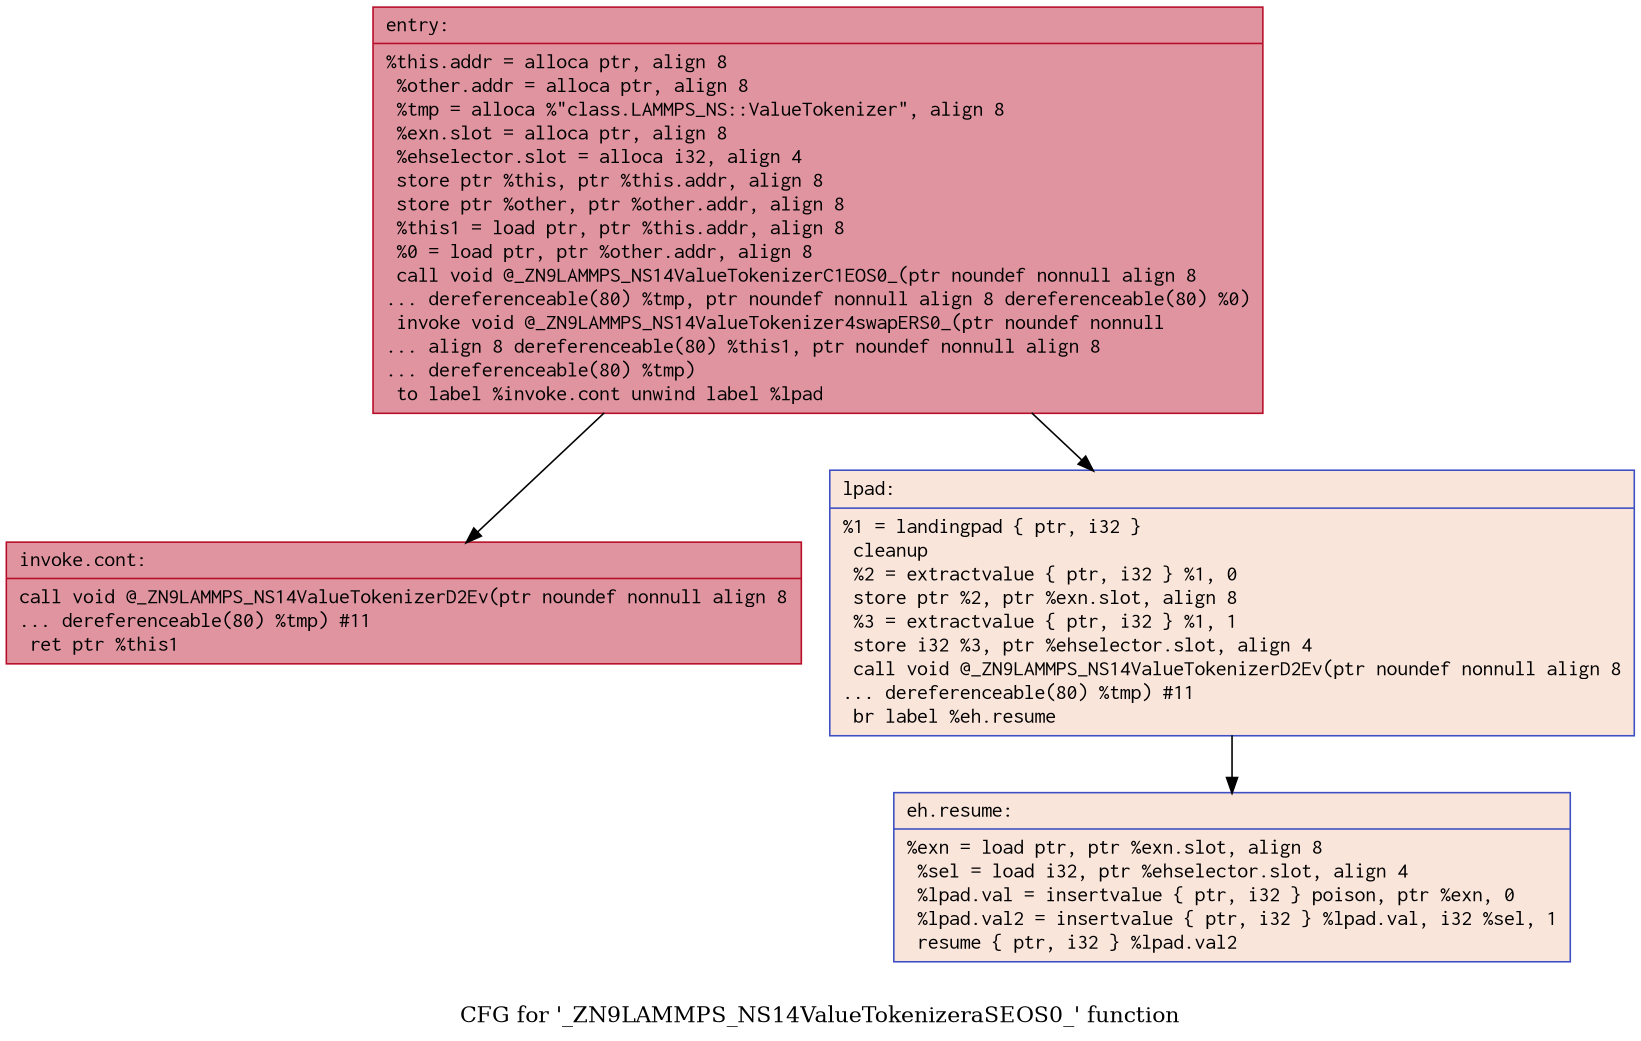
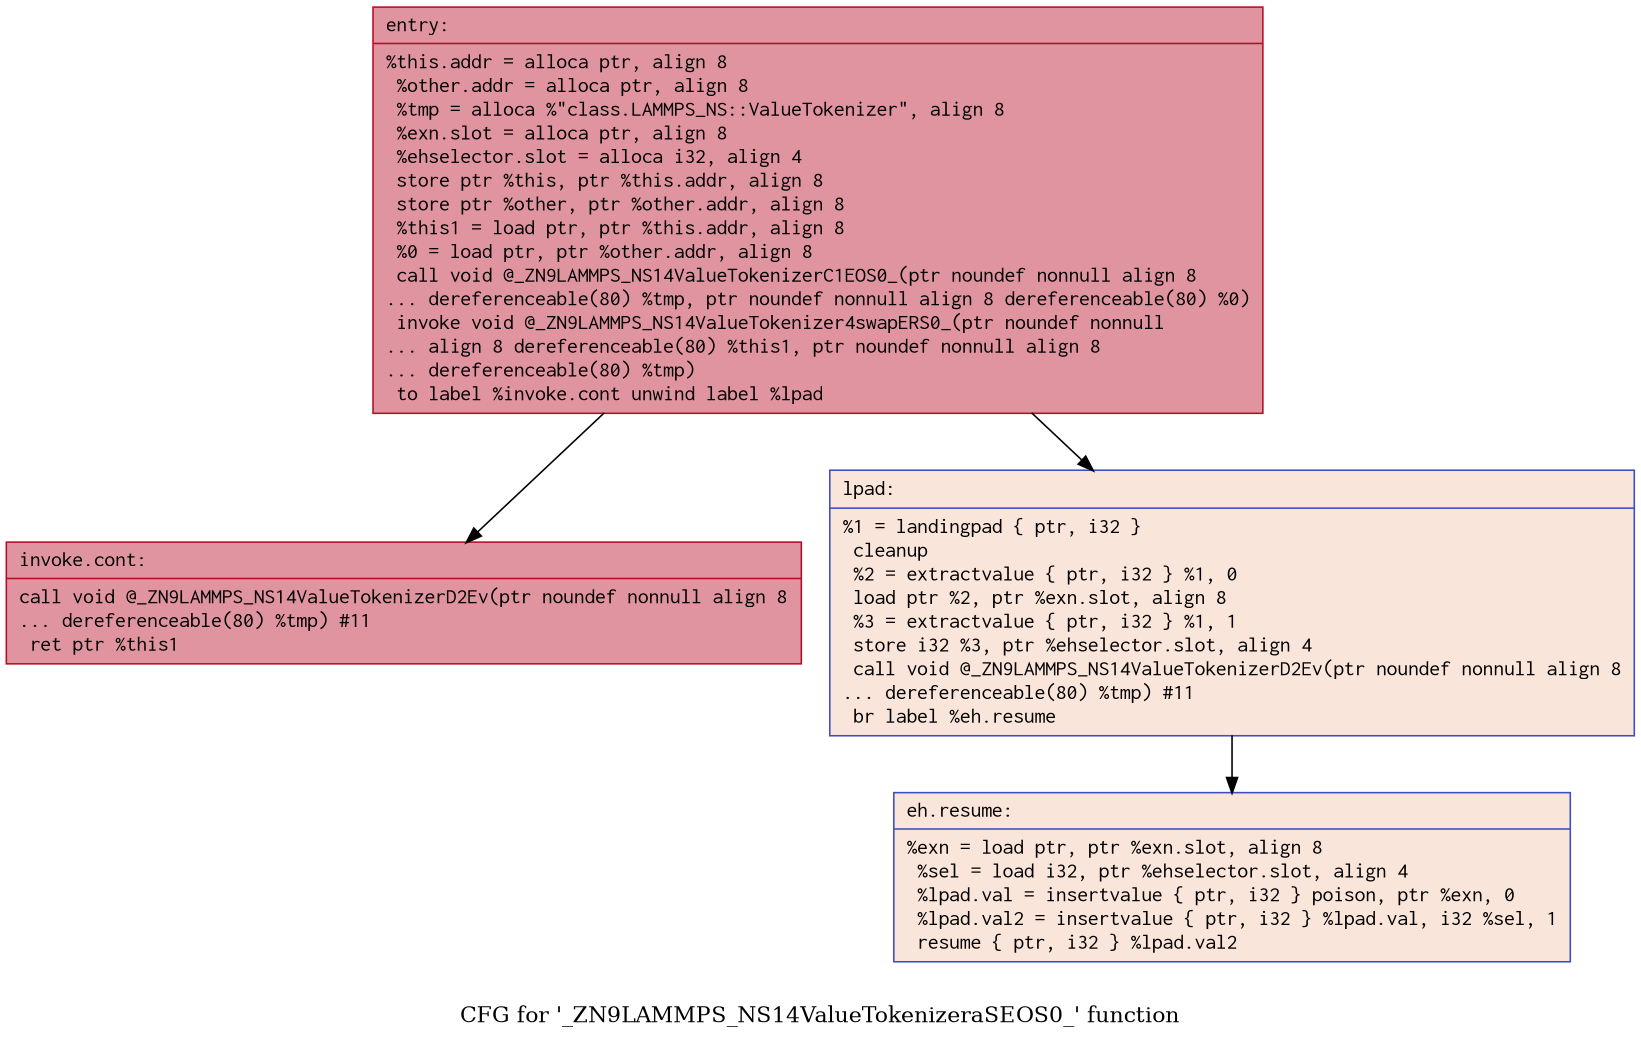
node "lpad:": text "store ptr %2, ptr %exn.slot, align 8" -> "load ptr %2, ptr %exn.slot, align 8"
